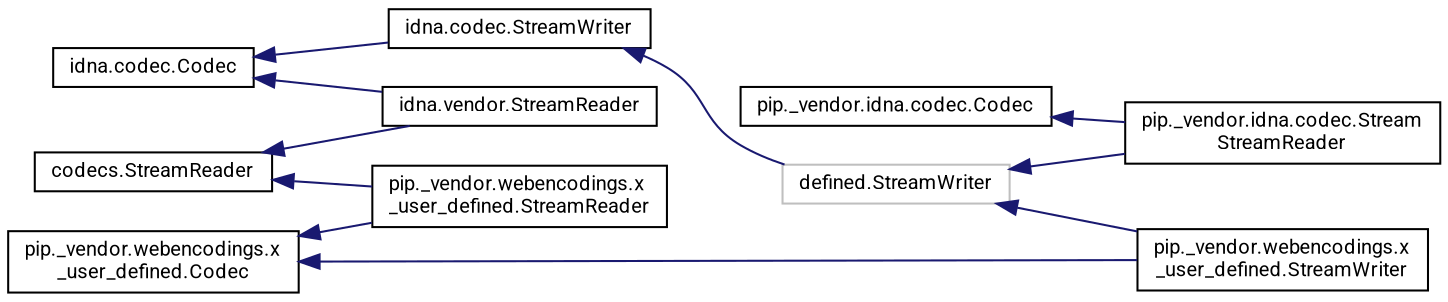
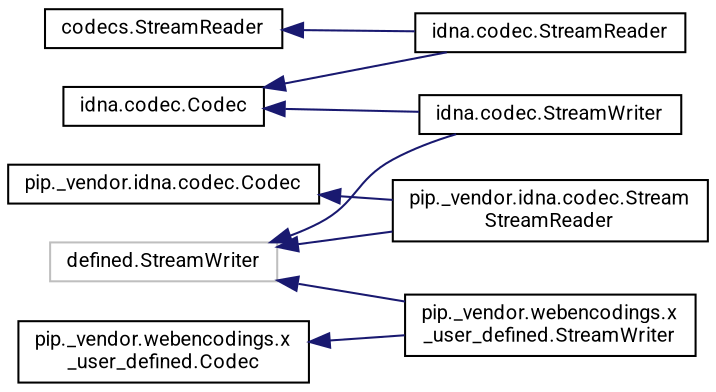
node "idna.vendor.StreamReader": label "idna.vendor.StreamReader" -> "idna.codec.StreamReader"
edge "defined.StreamWriter" -> "idna.codec.StreamWriter": reversed
node "pip._vendor.webencodings.x _user_defined.StreamReader": removed
